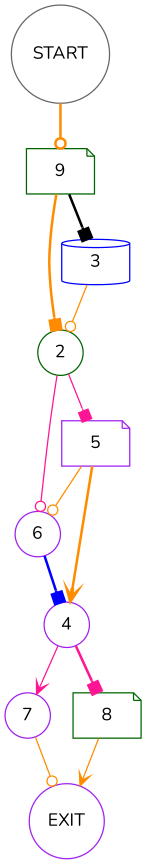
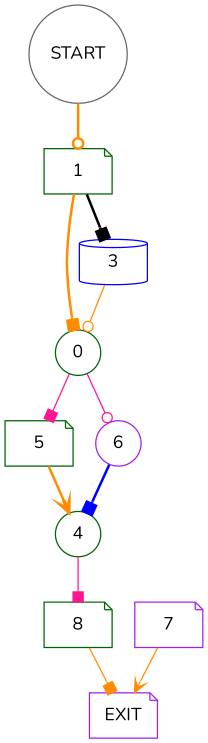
node "9": label "9" -> "1"
node "2": label "2" -> "0"
node "5": color purple -> darkgreen
edge "5" -> "6": removed
node "4": color purple -> darkgreen
edge "4" -> "8": style bold -> solid
edge "4" -> "7": removed
node "7": shape circle -> note
edge "8" -> "EXIT": arrowhead vee -> box
edge "7" -> "EXIT": arrowhead odot -> vee
node "EXIT": shape circle -> note
